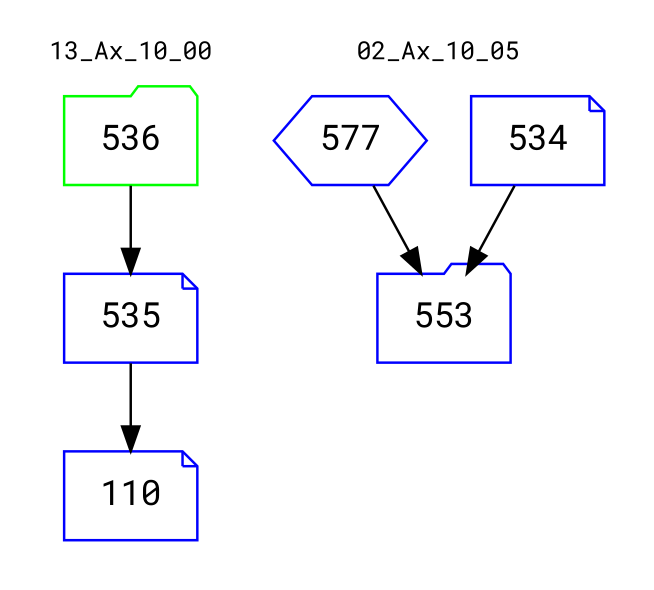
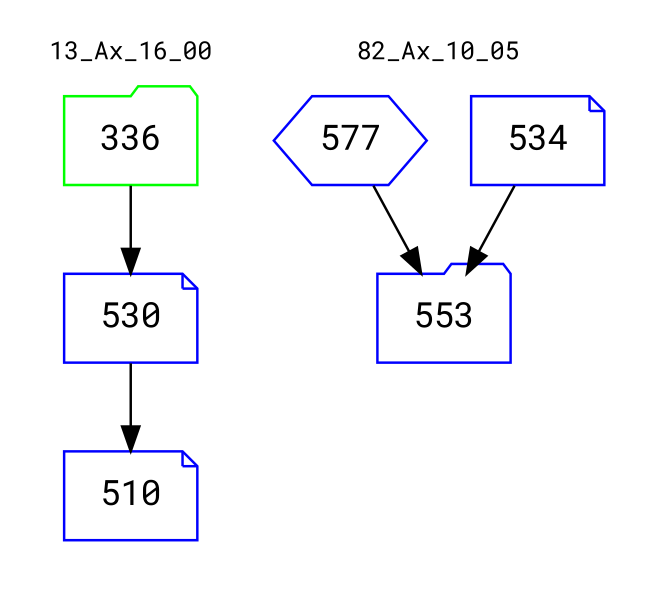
cluster "13_Ax_10_00": label "13_Ax_10_00" -> "13_Ax_16_00"
cluster "02_Ax_10_05": label "02_Ax_10_05" -> "82_Ax_10_05"
node "536": label "536" -> "336"
node "535": label "535" -> "530"
node "110": label "110" -> "510"
